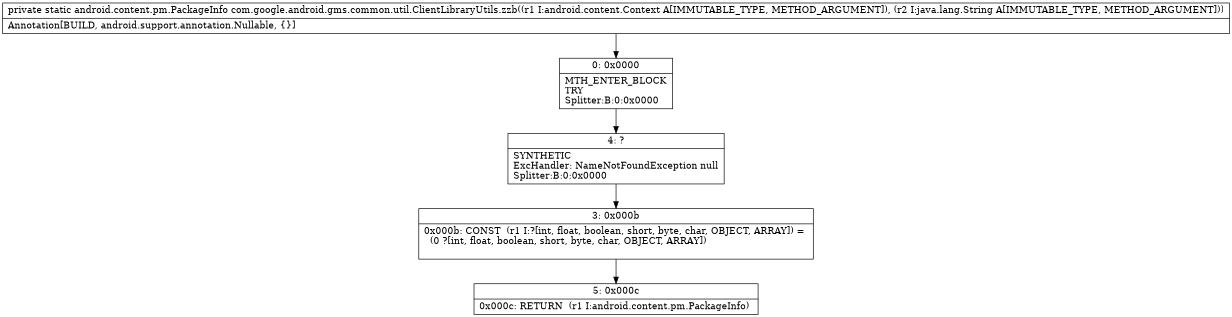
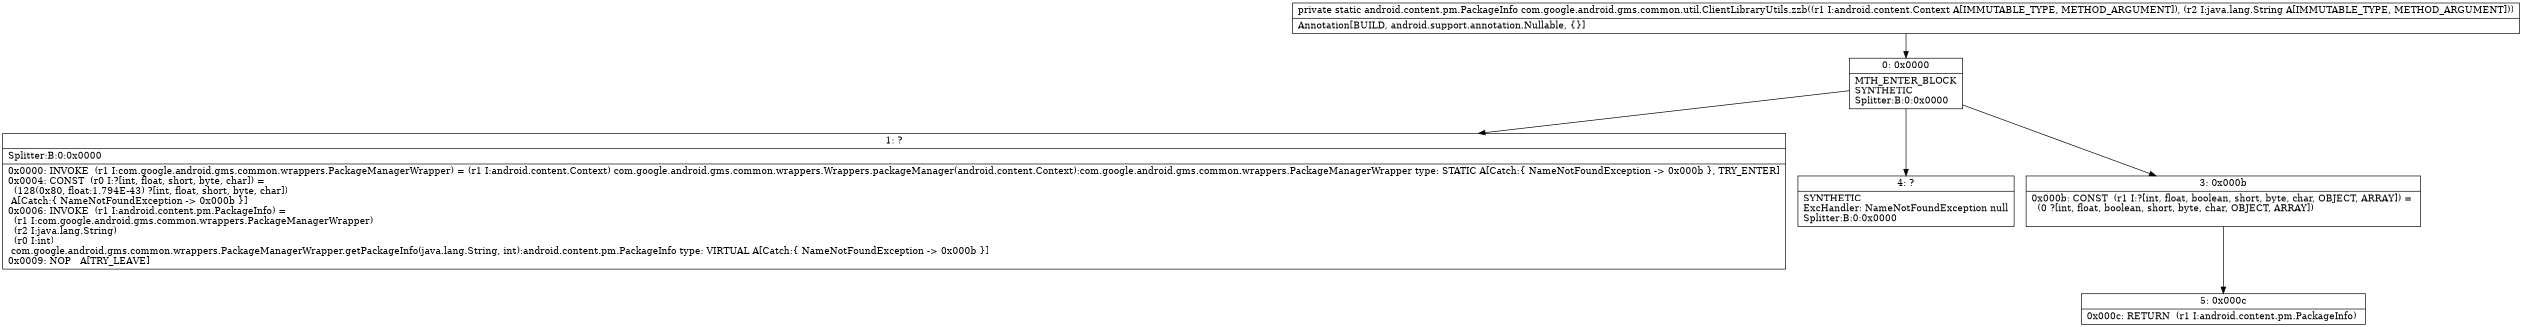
node "0: 0x0000": text "TRY" -> "SYNTHETIC"
edge "4: ?" -> "3: 0x000b": now "0: 0x0000" -> "3: 0x000b"
node "1: ?": added
